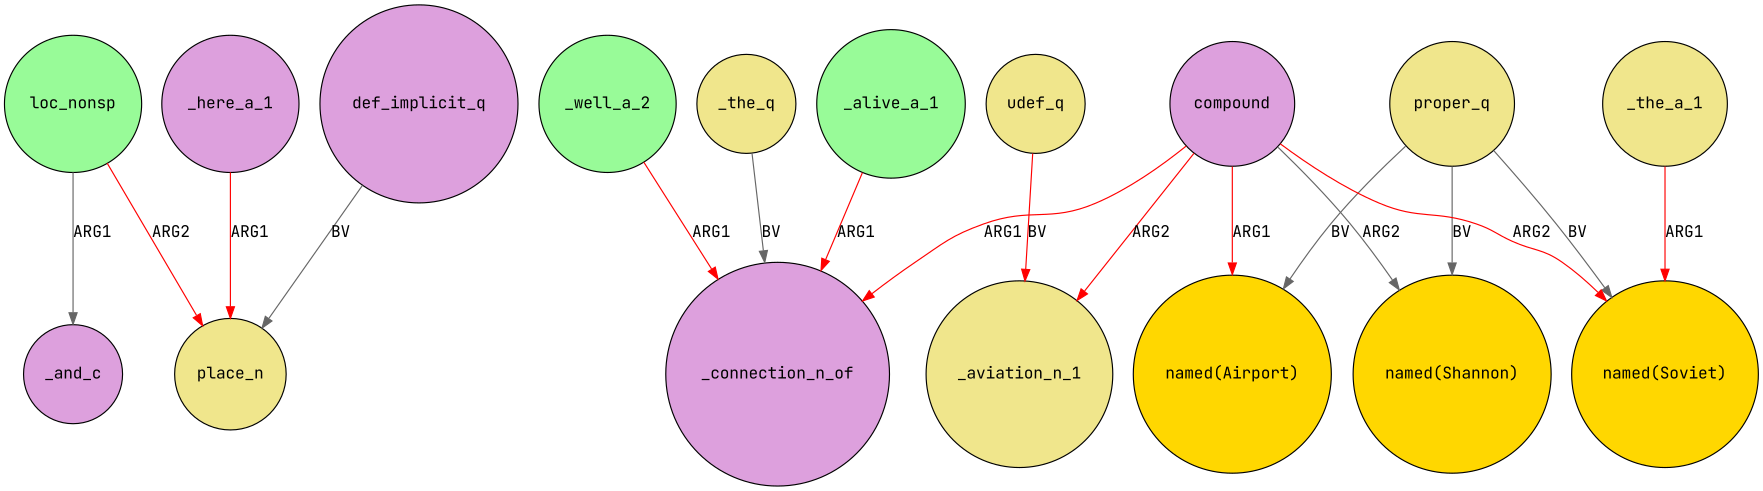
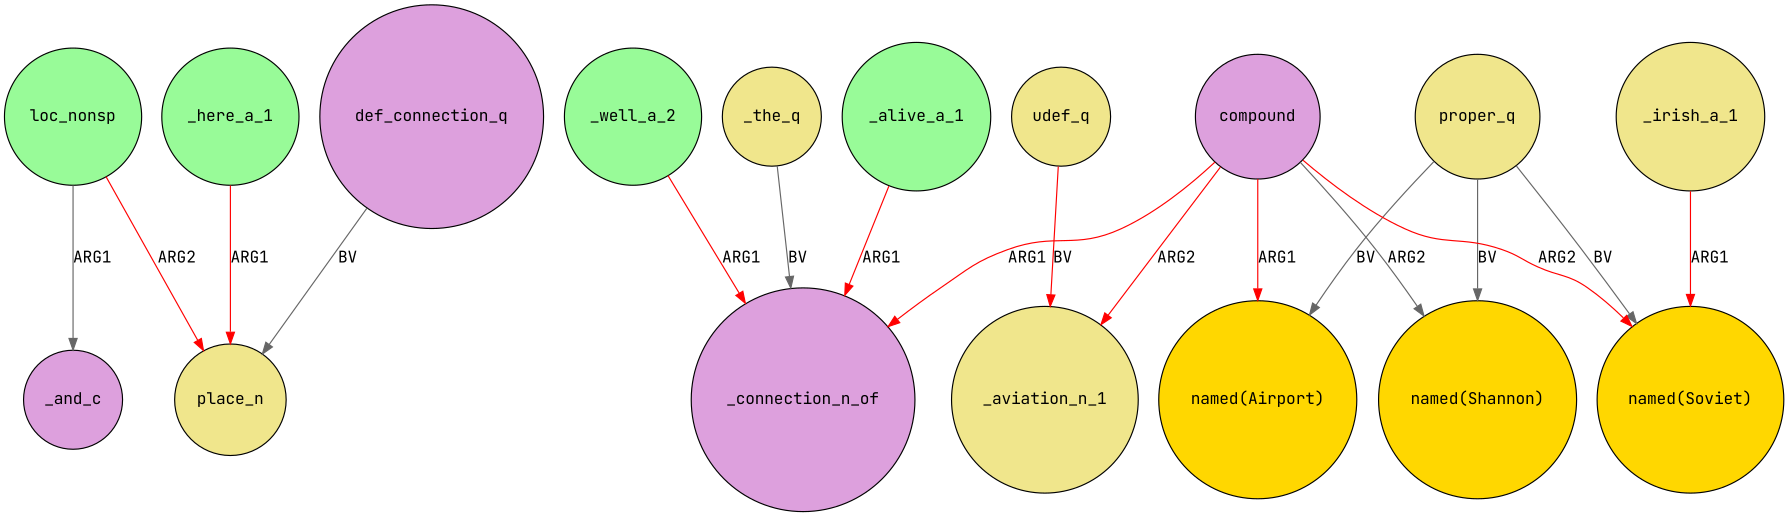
node "_here_a_1": fillcolor plum -> palegreen
node "def_implicit_q": label "def_implicit_q" -> "def_connection_q"
node "_the_a_1": label "_the_a_1" -> "_irish_a_1"
